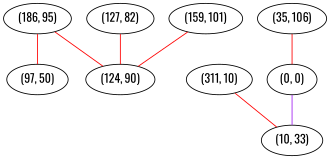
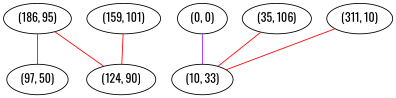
node "(127, 82)": removed
edge "(35, 106)" -- "(0, 0)": now "(35, 106)" -- "(10, 33)"
